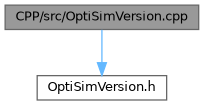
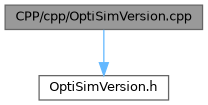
node "CPP/src/OptiSimVersion.cpp": label "CPP/src/OptiSimVersion.cpp" -> "CPP/cpp/OptiSimVersion.cpp"
